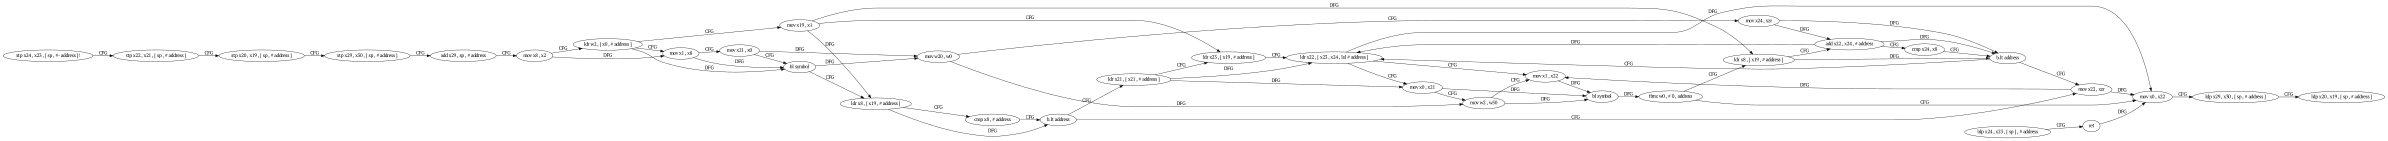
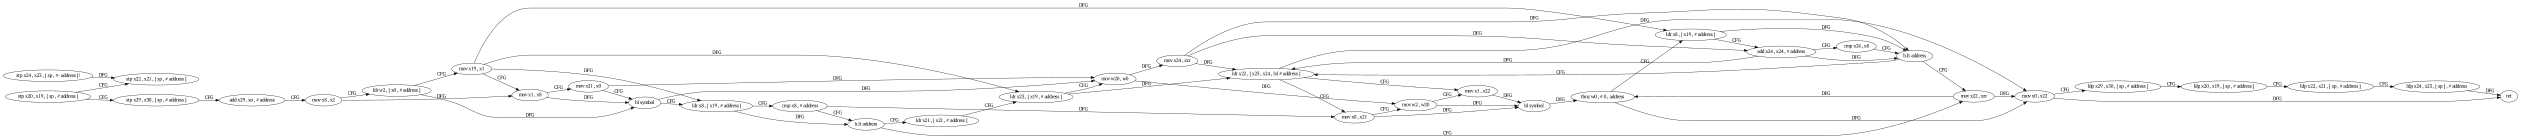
edge "mov x19 , x1" -> "ldr x23 , [ x19 , # address ]": label "CFG" -> "DFG"
edge "mov w20 , w0" -> "mov x24 , xzr": label "CFG" -> "DFG"
node "add x22 , x24 , # address": label "add x22 , x24 , # address" -> "add x24 , x24 , # address"
edge "ldr w2 , [ x0 , # address ]" -> "mov x1 , x8": now "mov x19 , x1" -> "mov x1 , x8"
edge "stp x24 , x23 , [ sp , #- address ]!" -> "stp x22 , x21 , [ sp , # address ]": label "CFG" -> "DFG"
edge "ldr x23 , [ x19 , # address ]" -> "ldr x22 , [ x23 , x24 , lsl # address ]": label "CFG" -> "DFG"
edge "stp x22 , x21 , [ sp , # address ]" -> "stp x20 , x19 , [ sp , # address ]": reversed
edge "ldr x21 , [ x21 , # address ]" -> "ldr x22 , [ x23 , x24 , lsl # address ]": now "mov x24 , xzr" -> "ldr x22 , [ x23 , x24 , lsl # address ]"
edge "ldr x21 , [ x21 , # address ]" -> "mov x0 , x21": now "cmp x8 , # address" -> "mov x0 , x21"
node "ldp x22 , x21 , [ sp , # address ]": added
edge "mov x22 , xzr" -> "mov x1 , x22": now "mov x22 , xzr" -> "tbnz w0 , # 0 , address"
edge "ldr x23 , [ x19 , # address ]" -> "mov w20 , w0": added, label "CFG"
node "mov w2 , w50": label "mov w2 , w50" -> "mov w2 , w20"
edge "tbnz w0 , # 0 , address" -> "mov x0 , x22": label "CFG" -> "DFG"
edge "ret" -> "mov x0 , x22": reversed
edge "ldp x24 , x23 , [ sp ] , # address" -> "ret": label "CFG" -> "DFG"
